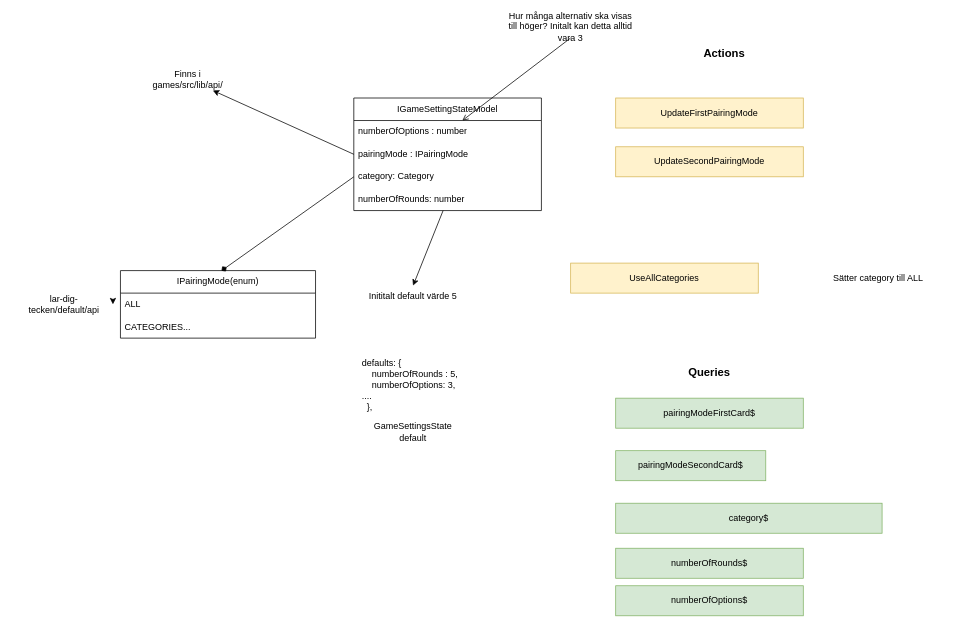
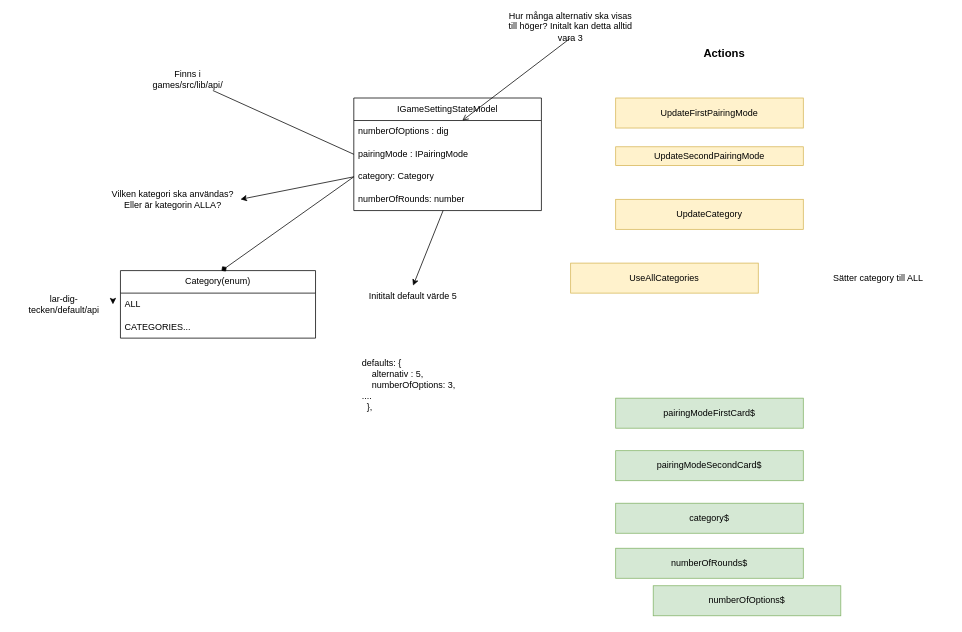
edge "pairingMode : IPairingMode" -> "Finns i games/src/lib/api/": arrowhead classic -> none
node "numberOfOptions : number": label "numberOfOptions : number" -> "numberOfOptions : dig"
node "UpdateSecondPairingMode": size 188x30 -> 188x19
edge "category: Category" -> "Vilken kategori ska användas? Eller är kategorin ALLA?": added
node "Vilken kategori ska användas? Eller är kategorin ALLA?": added
node "UpdateCategory": added
node "IPairingMode(enum)": label "IPairingMode(enum)" -> "Category(enum)"
node "Queries": removed
node "defaults: { numberOfRounds : 5, numberOfOptions: 3, .... },": label "defaults: { numberOfRounds : 5, numberOfOptions: 3, .... }," -> "defaults: { alternativ : 5, numberOfOptions: 3, .... },"
node "GameSettingsState default": removed
node "pairingModeSecondCard$": size 150x30 -> 188x30
node "category$": size 266x30 -> 188x30
node "numberOfOptions$": moved (709, 600) -> (747, 600)
